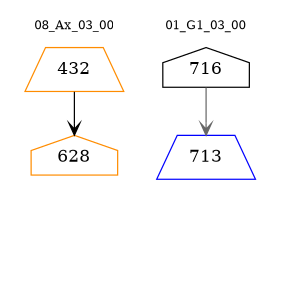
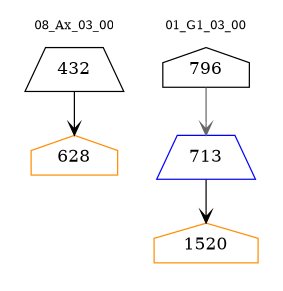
node "432": color darkorange -> black
node "716": label "716" -> "796"
node "1520": added
